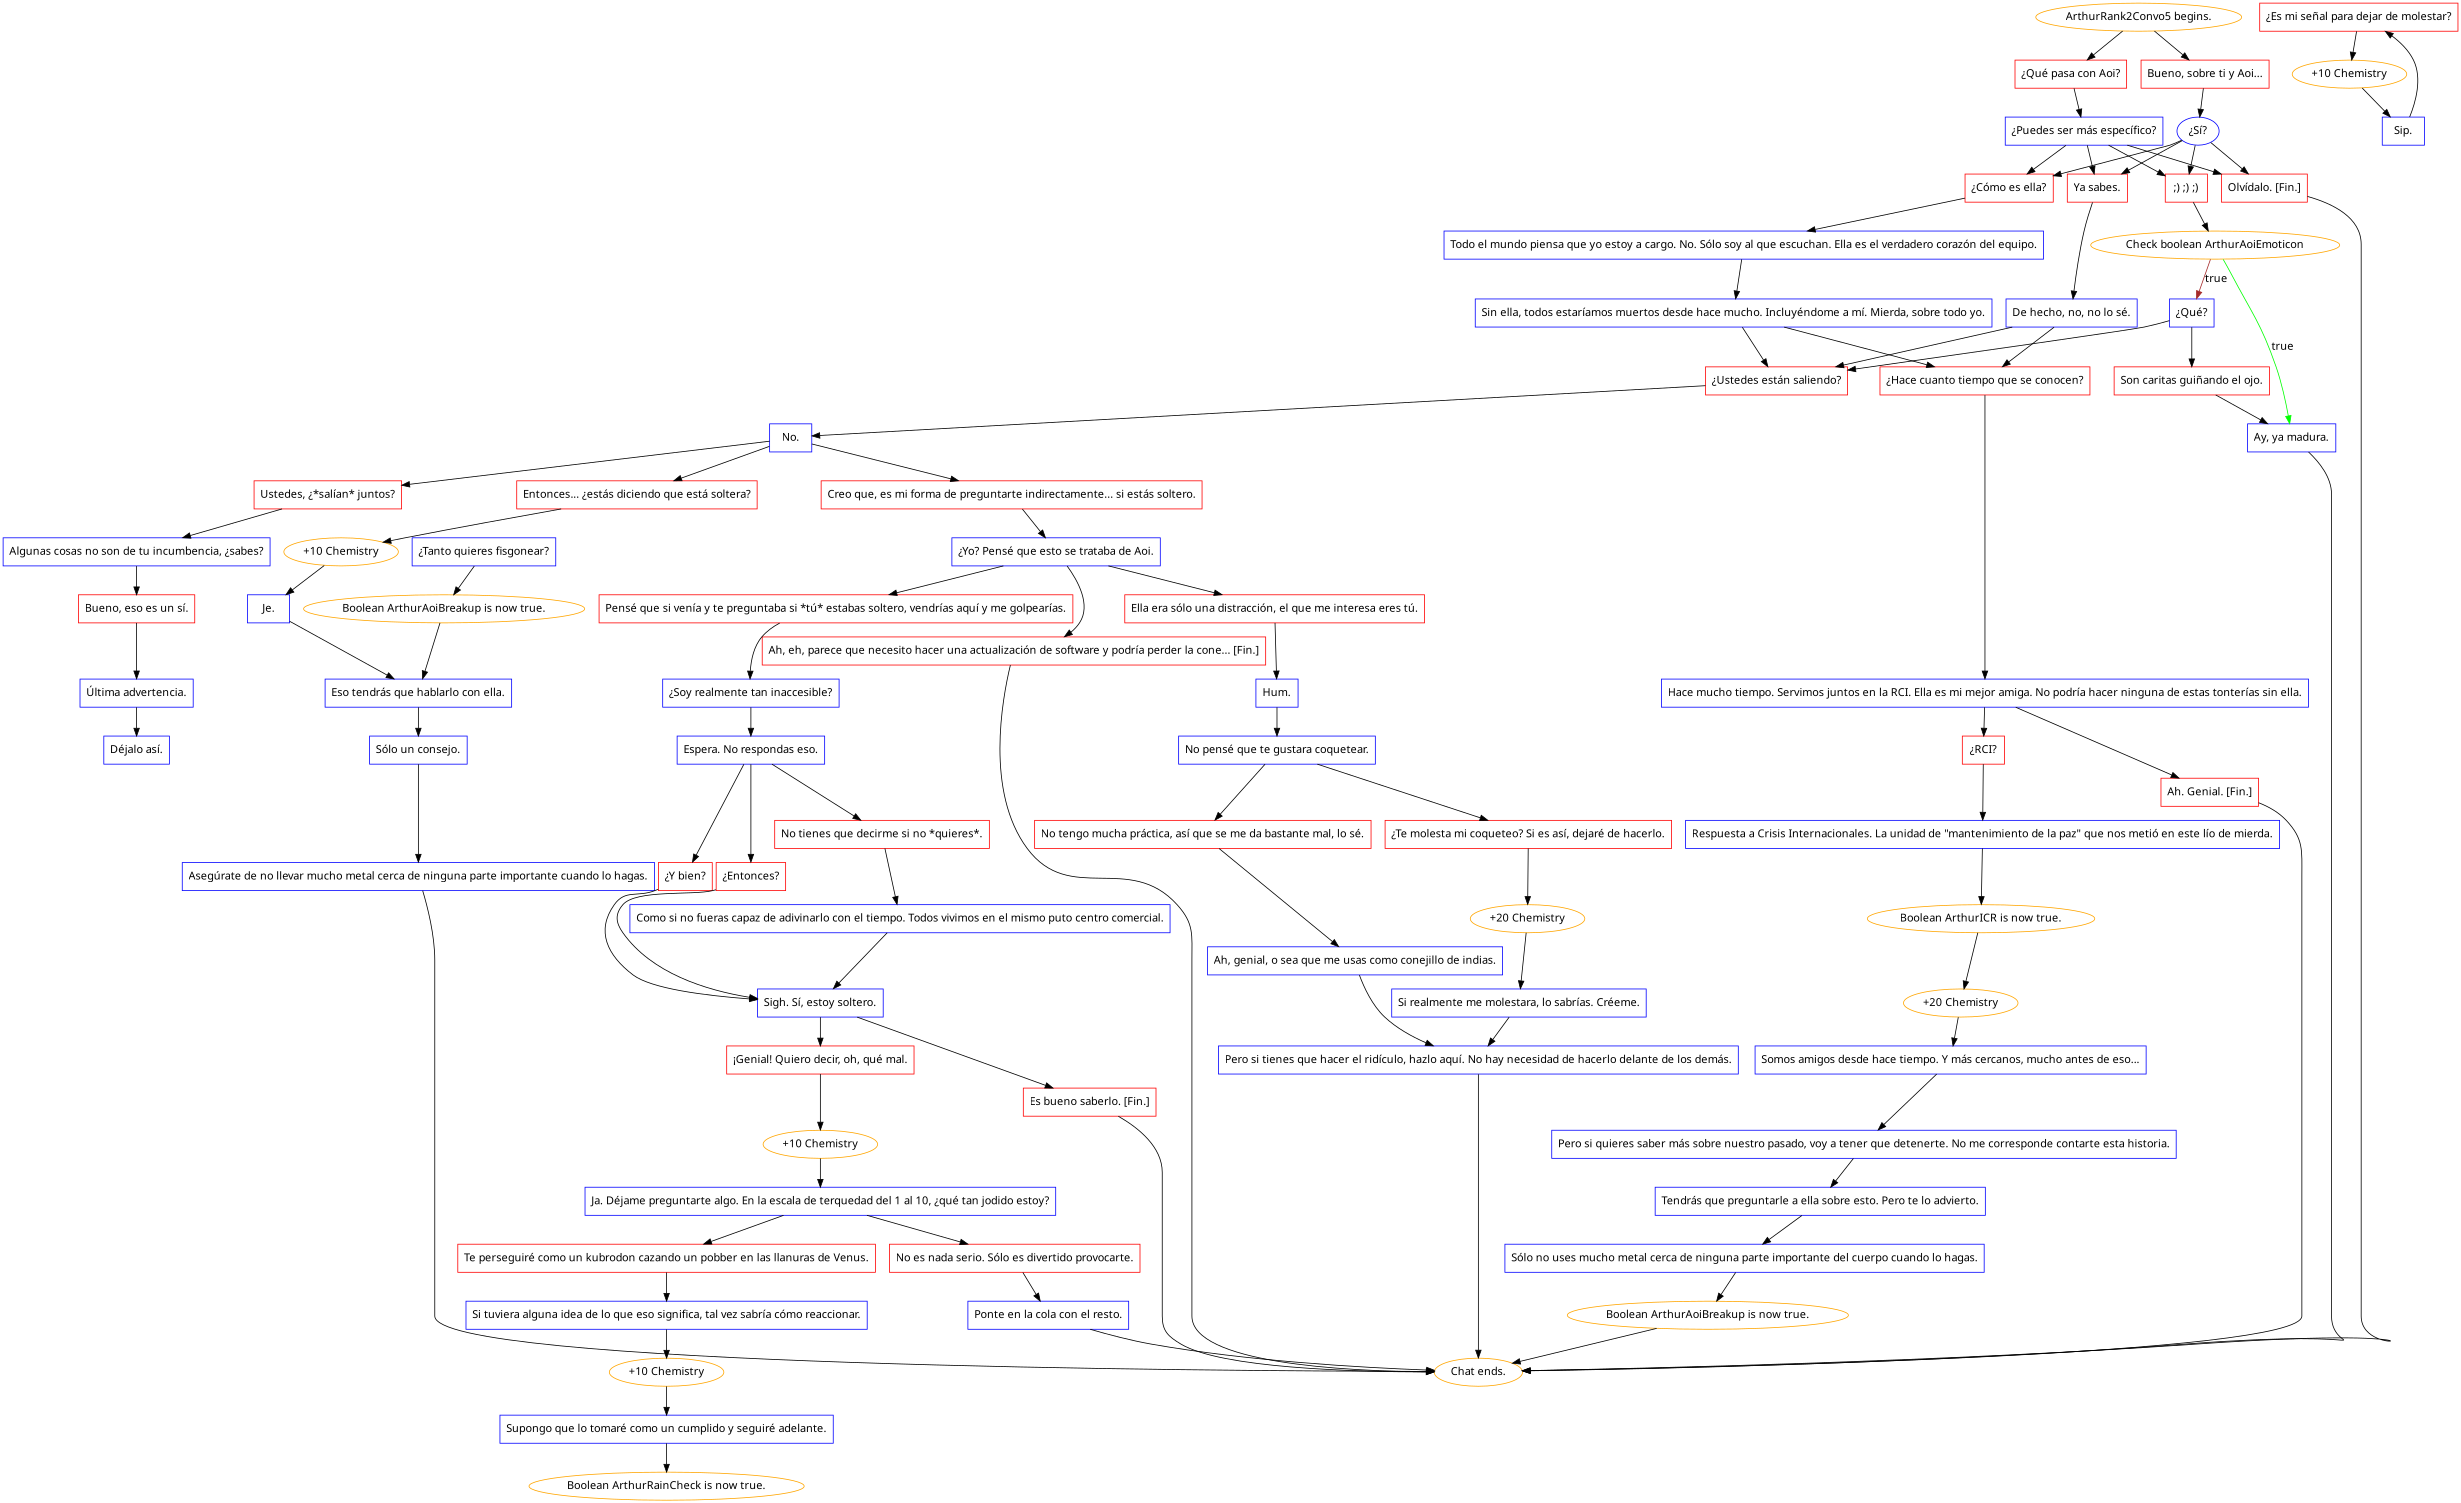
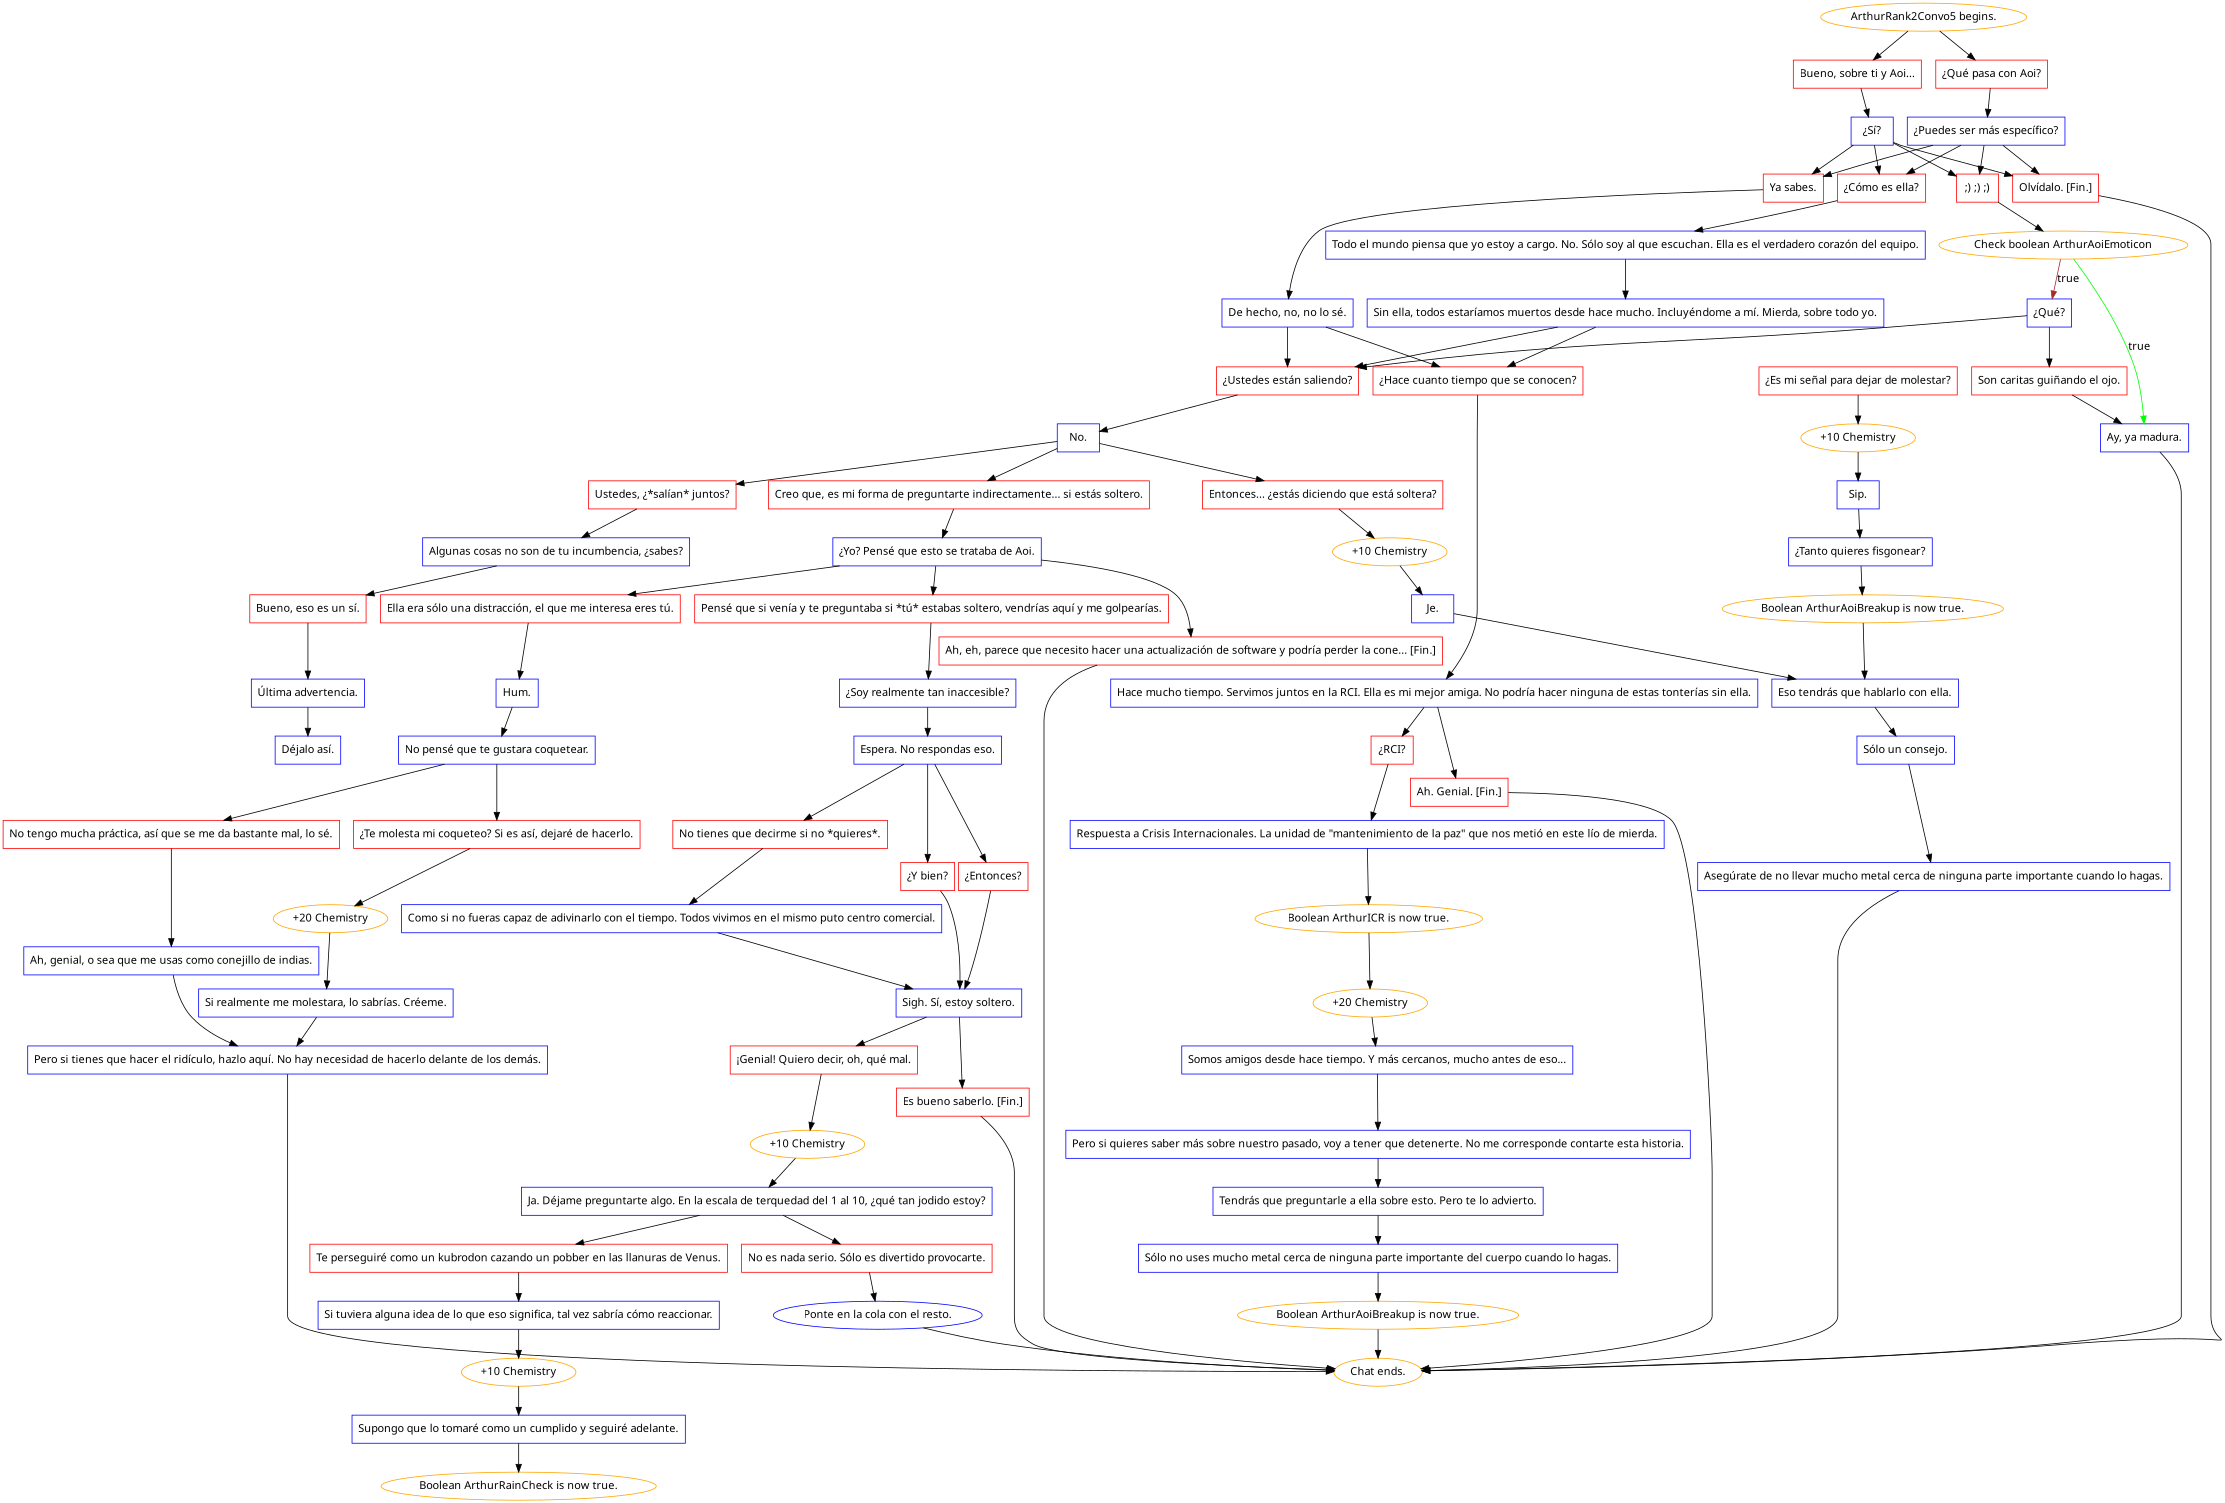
edge "Sip." -> "¿Es mi señal para dejar de molestar?": now "Sip." -> "¿Tanto quieres fisgonear?"
node "¿Sí?": shape ellipse -> box
node "Ponte en la cola con el resto.": shape box -> ellipse
